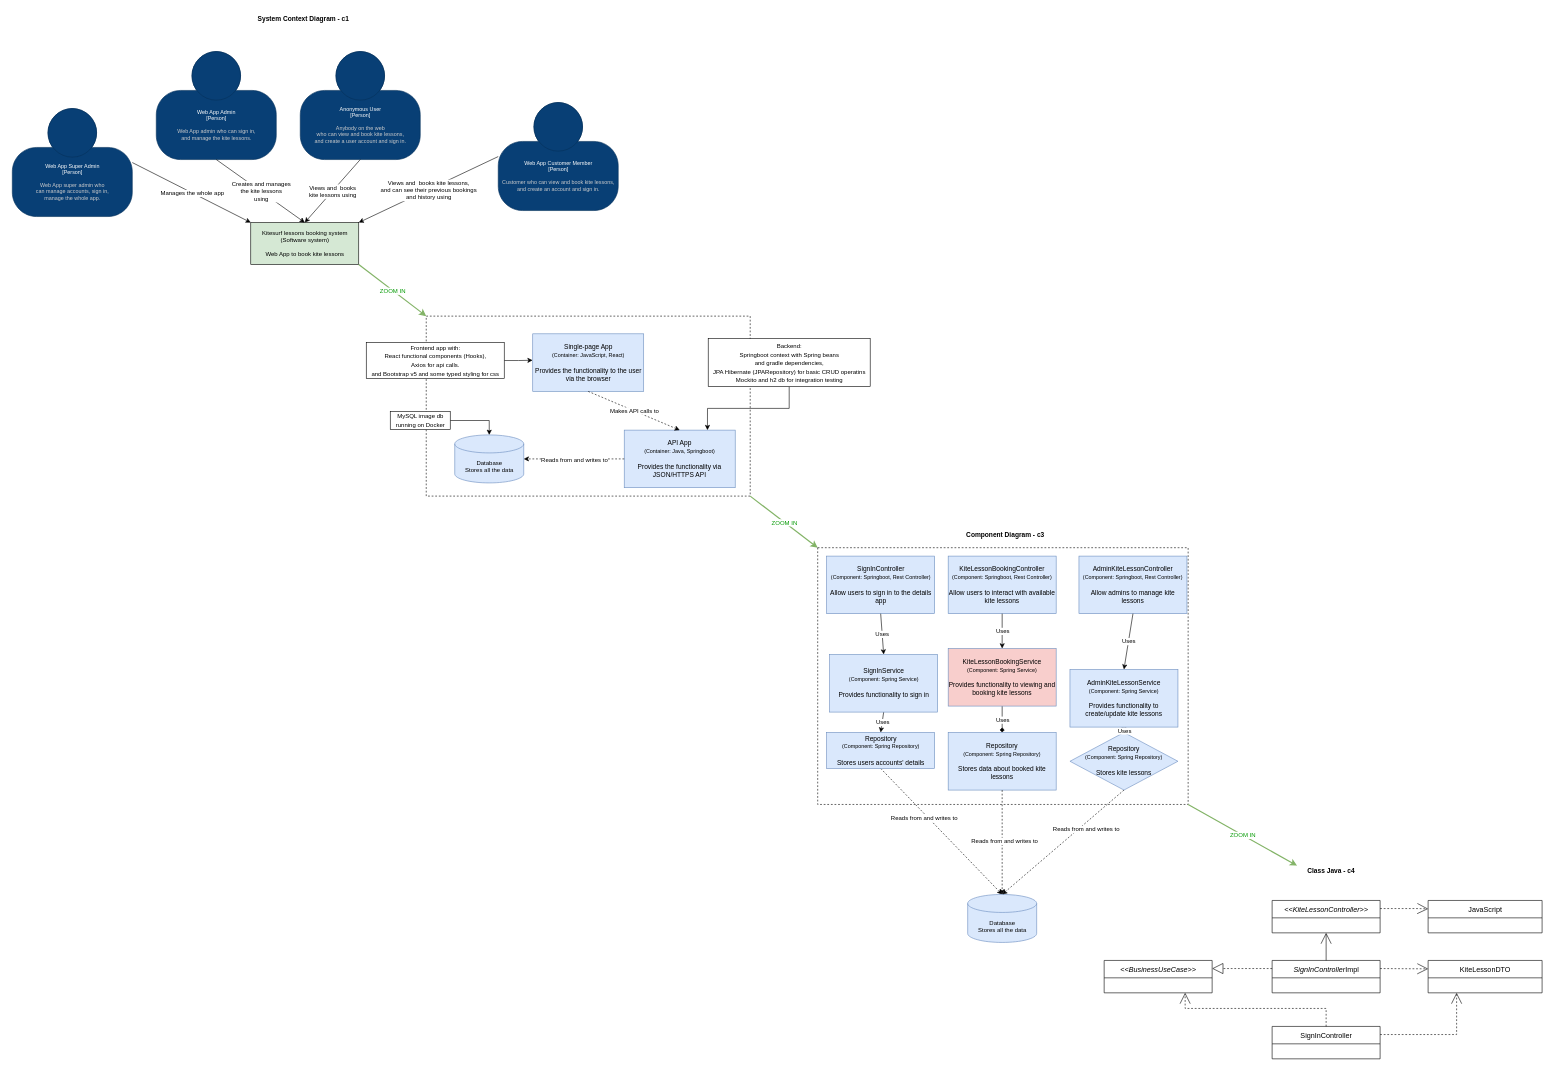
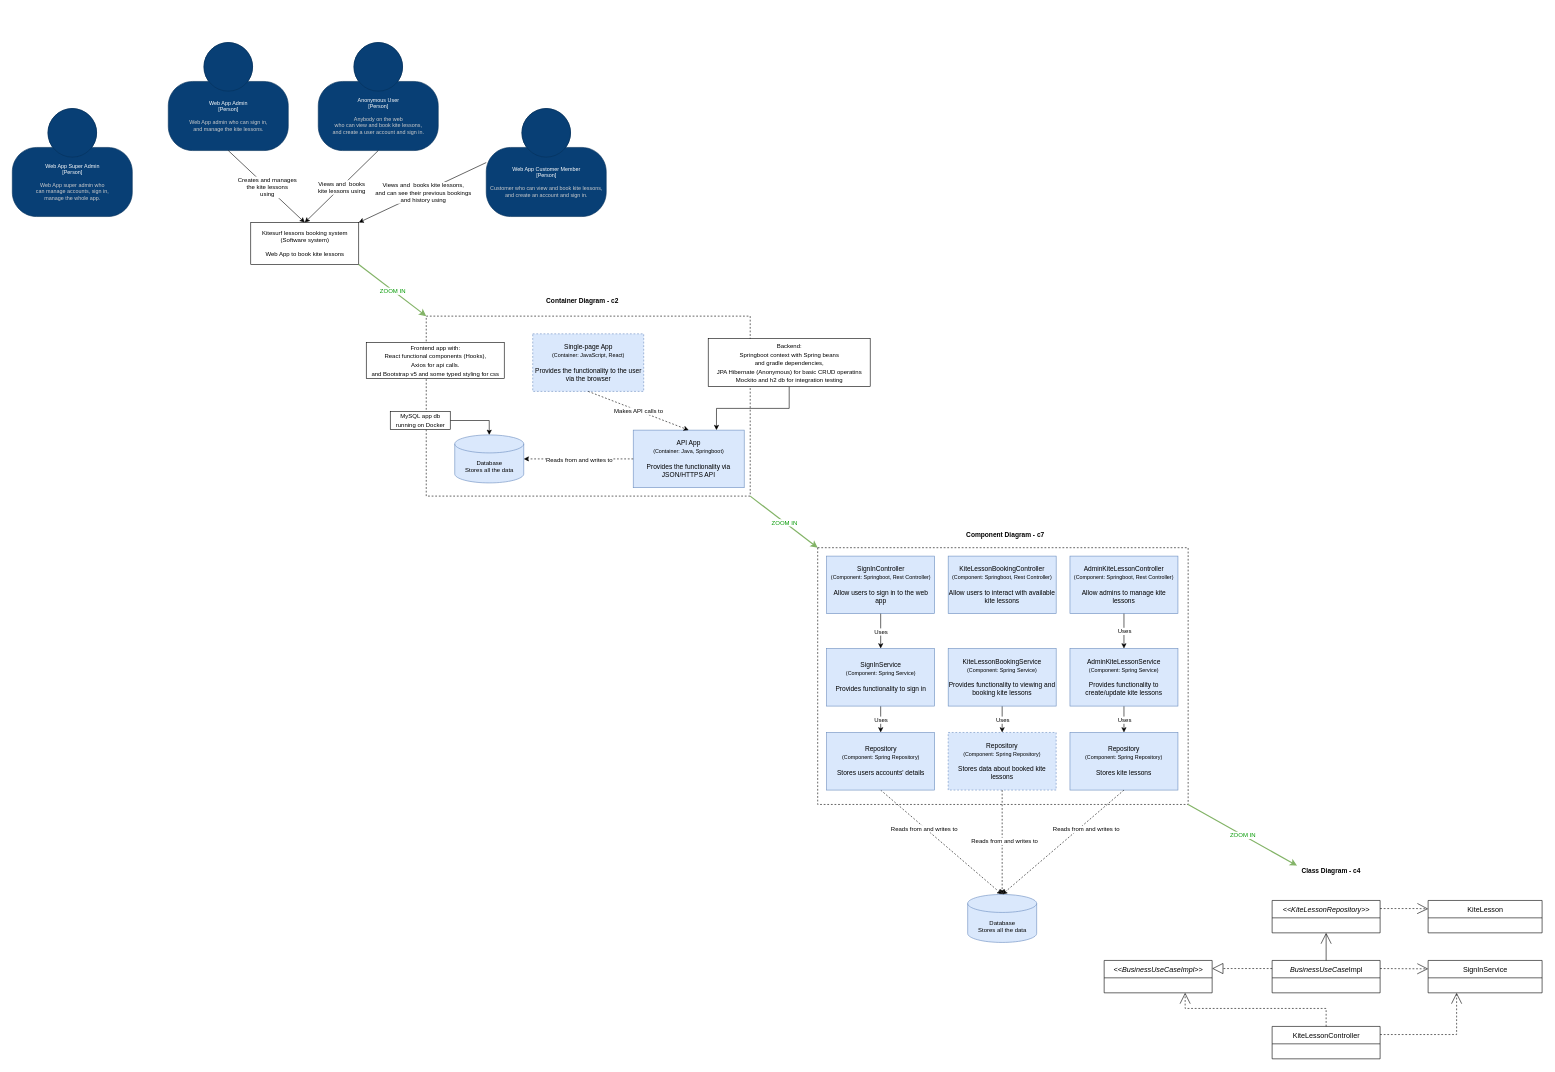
node "System Context Diagram - c1": removed
node "Web App Admin [Person] Web App admin who can sign in, and manage the kite lessons.": moved (216, 105) -> (228, 96)
node "Anonymous User [Person] Anybody on the web who can view and book kite lessons, and create a user account and sign in.": moved (360, 105) -> (378, 96)
node "Web App Customer Member [Person] Customer who can view and book kite lessons, and create an account and sign in.": moved (558, 156) -> (546, 162)
edge "Web App Super Admin [Person] Web App super admin who can manage accounts, sign in, manage the whole app." -> "Kitesurf lessons booking system(Software system)Web App to book kite lessons": removed, label "Manages the whole app"
node "Kitesurf lessons booking system(Software system)Web App to book kite lessons": fillcolor #d5e8d4 -> #ffffff
node "Container Diagram - c2": added
edge "Frontend app with: React functional components (Hooks), Axios for api calls. and Bootstrap v5 and some typed styling for css" -> "Single-page App (Container: JavaScript, React) Provides the functionality to the user via the browser": removed
node "Single-page App (Container: JavaScript, React) Provides the functionality to the user via the browser": style solid -> dashed
node "Backend: Springboot context with Spring beans and gradle dependencies, JPA Hibernate (JPARepository) for basic CRUD operatins Mockito and h2 db for integration testing": label "Backend: Springboot context with Spring beans and gradle dependencies, JPA Hibernate (JPARepository) for basic CRUD operatins Mockito and h2 db for integration testing" -> "Backend: Springboot context with Spring beans and gradle dependencies, JPA Hibernate (Anonymous) for basic CRUD operatins Mockito and h2 db for integration testing"
node "MySQL image db running on Docker": label "MySQL image db running on Docker" -> "MySQL app db running on Docker"
node "API App (Container: Java, Springboot) Provides the functionality via JSON/HTTPS API": moved (680, 459) -> (689, 459)
node "Component Diagram - c3": label "Component Diagram - c3" -> "Component Diagram - c7"
node "SignInController (Component: Springboot, Rest Controller) Allow users to sign in to the details app": label "SignInController (Component: Springboot, Rest Controller) Allow users to sign in to the details app" -> "SignInController (Component: Springboot, Rest Controller) Allow users to sign in to the web app"
node "AdminKiteLessonController (Component: Springboot, Rest Controller) Allow admins to manage kite lessons": moved (1133, 585) -> (1124, 585)
edge "KiteLessonBookingController (Component: Springboot, Rest Controller) Allow users to interact with available kite lessons" -> "KiteLessonBookingService (Component: Spring Service) Provides functionality to viewing and booking kite lessons": removed, label "Uses"
node "KiteLessonBookingService (Component: Spring Service) Provides functionality to viewing and booking kite lessons": fillcolor #f8cecc -> #dae8fc
node "SignInService (Component: Spring Service) Provides functionality to sign in": moved (884, 683) -> (881, 677)
node "AdminKiteLessonService (Component: Spring Service) Provides functionality to create/update kite lessons": moved (1124, 698) -> (1124, 677)
edge "KiteLessonBookingService (Component: Spring Service) Provides functionality to viewing and booking kite lessons" -> "Repository (Component: Spring Repository) Stores data about booked kite lessons": arrowhead diamond -> classic
node "Repository (Component: Spring Repository) Stores users accounts' details": size 108x36 -> 108x58
node "Repository (Component: Spring Repository) Stores data about booked kite lessons": style solid -> dashed
node "Repository (Component: Spring Repository) Stores kite lessons": shape diamond -> rectangle
node "Class Java - c4": label "Class Java - c4" -> "Class Diagram - c4"
node "<<KiteLessonController>>": label "<<KiteLessonController>>" -> "<<KiteLessonRepository>>"
node "JavaScript": label "JavaScript" -> "KiteLesson"
node "<<BusinessUseCase>>": label "<<BusinessUseCase>>" -> "<<BusinessUseCaseImpl>>"
node "SignInControllerImpl": label "SignInControllerImpl" -> "BusinessUseCaseImpl"
node "KiteLessonDTO": label "KiteLessonDTO" -> "SignInService"
node "SignInController": label "SignInController" -> "KiteLessonController"
